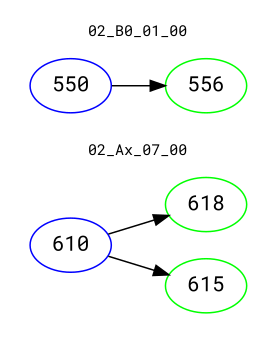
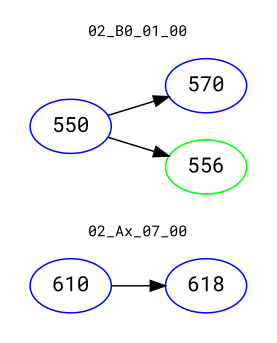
node "570": added
node "618": color green -> blue
node "615": removed
